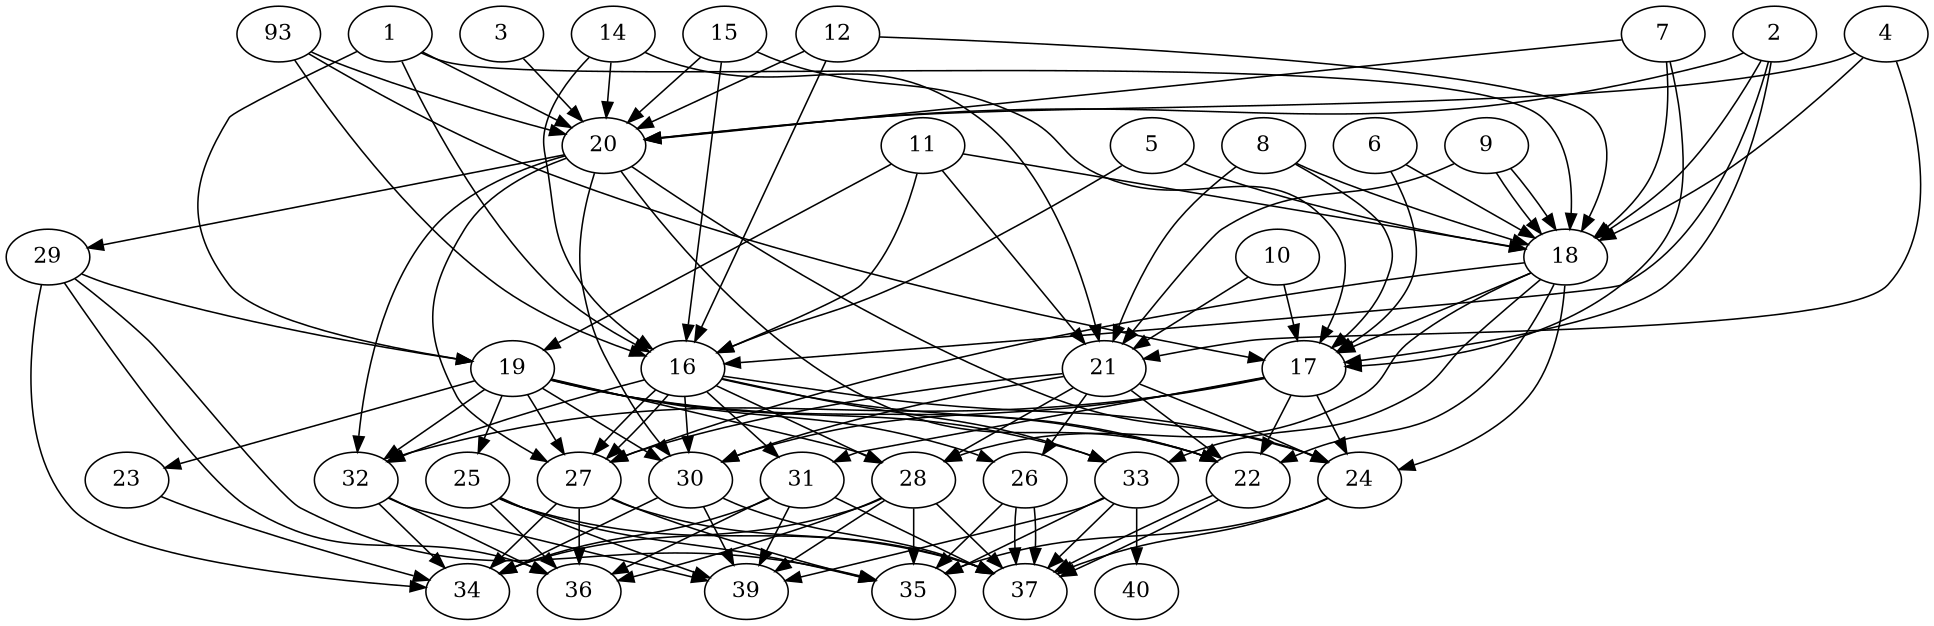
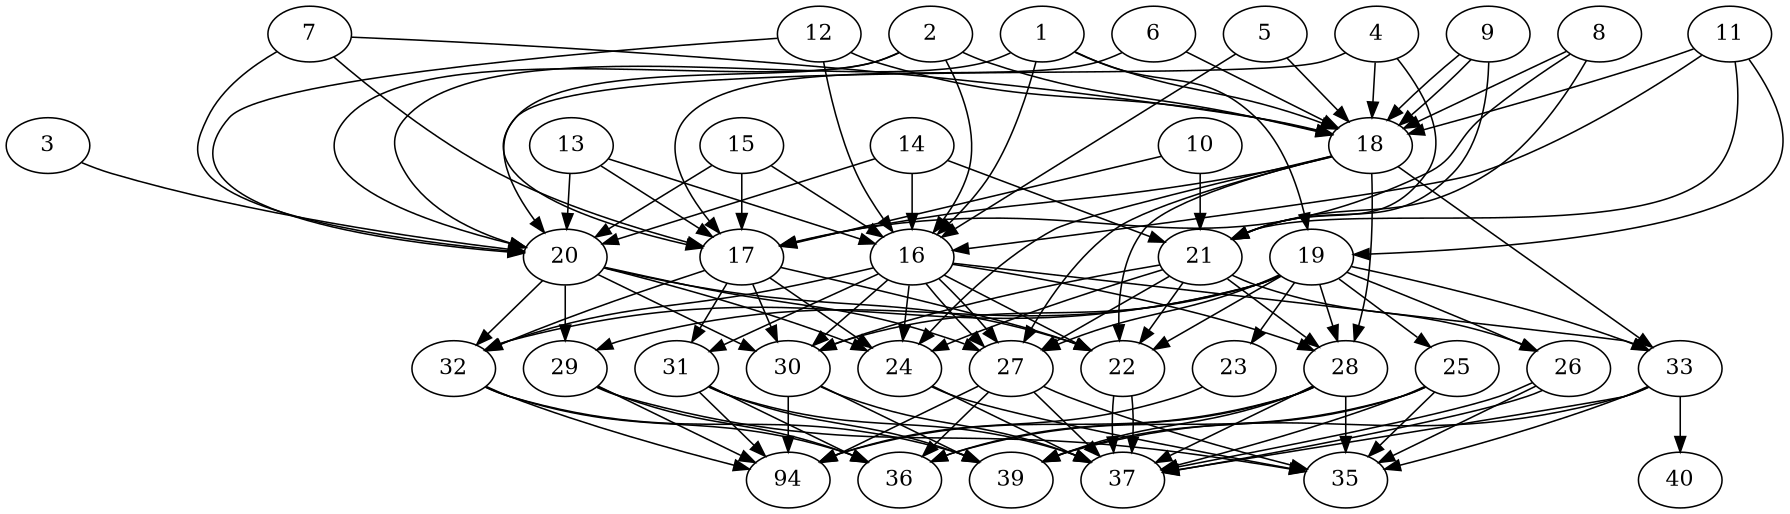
node "93": label "93" -> "13"
edge "29" -> "19": reversed
node "34": label "34" -> "94"
